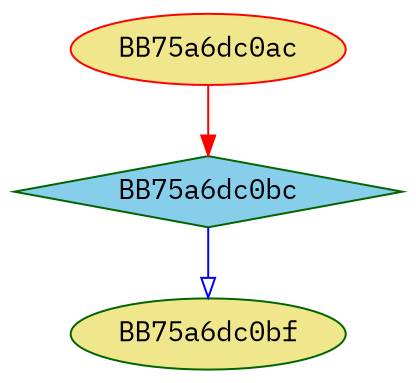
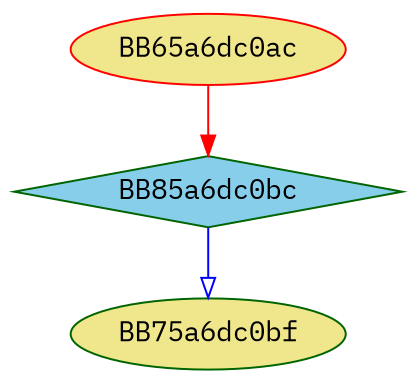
node "BB75a6dc0ac": label "BB75a6dc0ac" -> "BB65a6dc0ac"
node "BB75a6dc0bc": label "BB75a6dc0bc" -> "BB85a6dc0bc"
